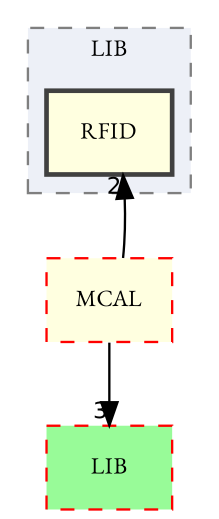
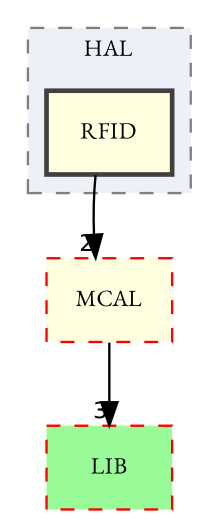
cluster "LIB": label "LIB" -> "HAL"
edge "MCAL" -> "RFID": reversed
